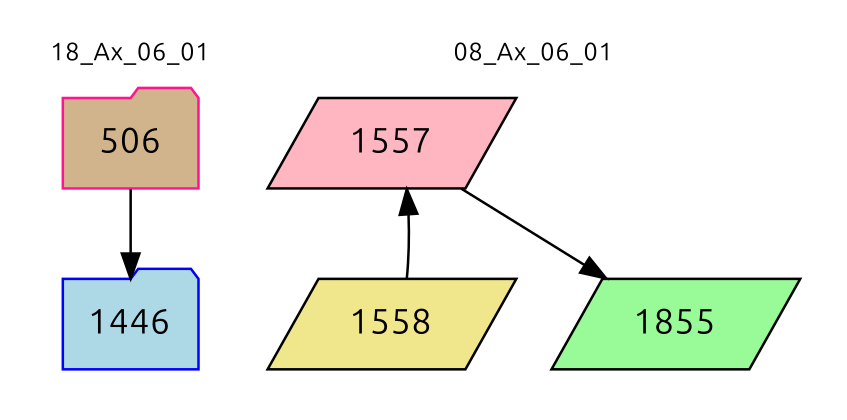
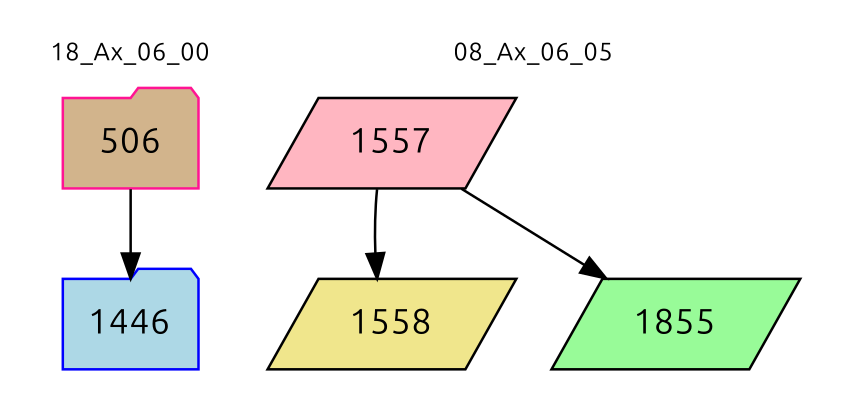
cluster "18_Ax_06_01": label "18_Ax_06_01" -> "18_Ax_06_00"
cluster "08_Ax_06_01": label "08_Ax_06_01" -> "08_Ax_06_05"
edge "1558" -> "1557": reversed
